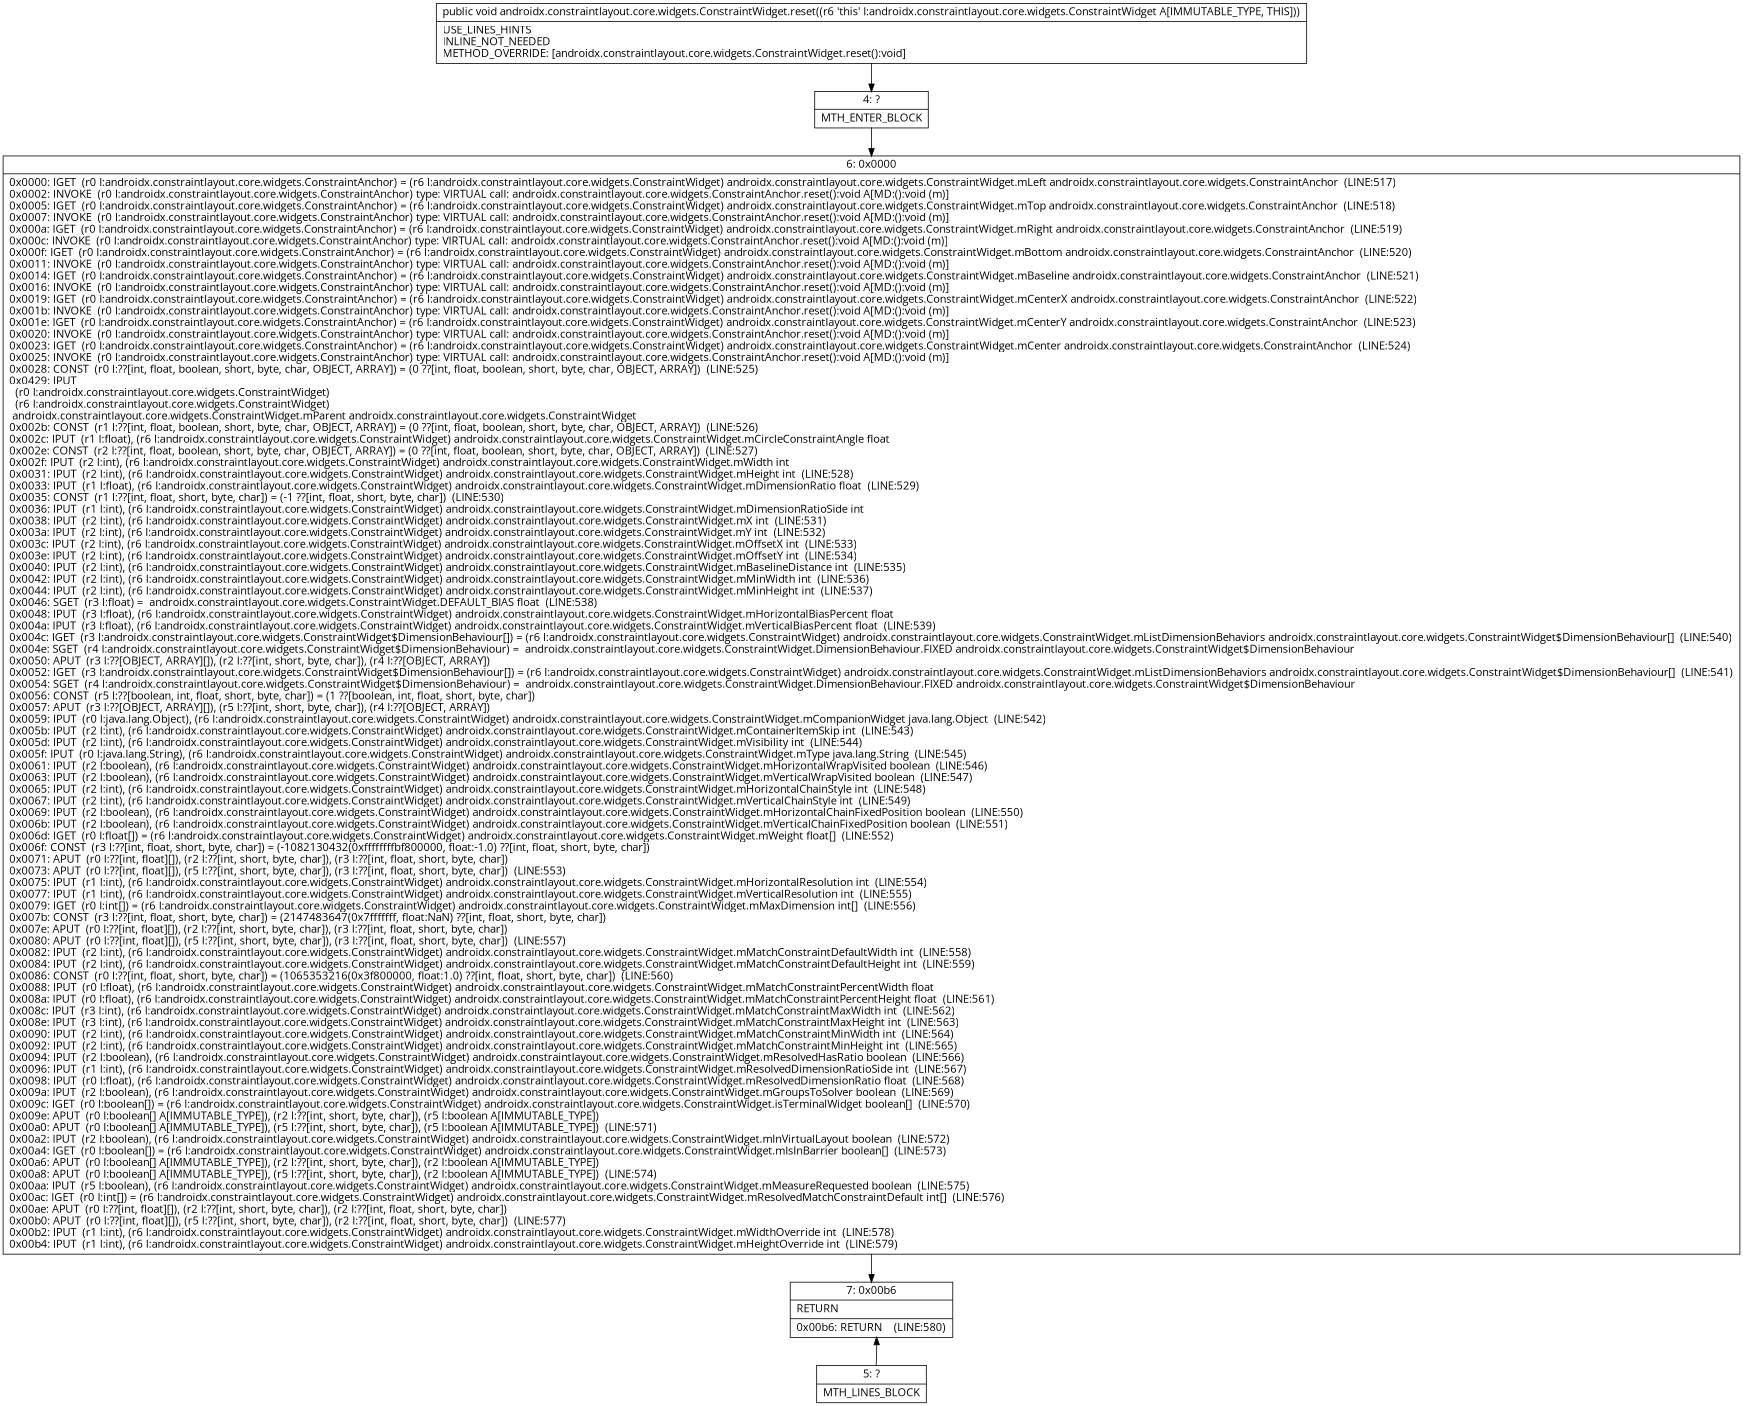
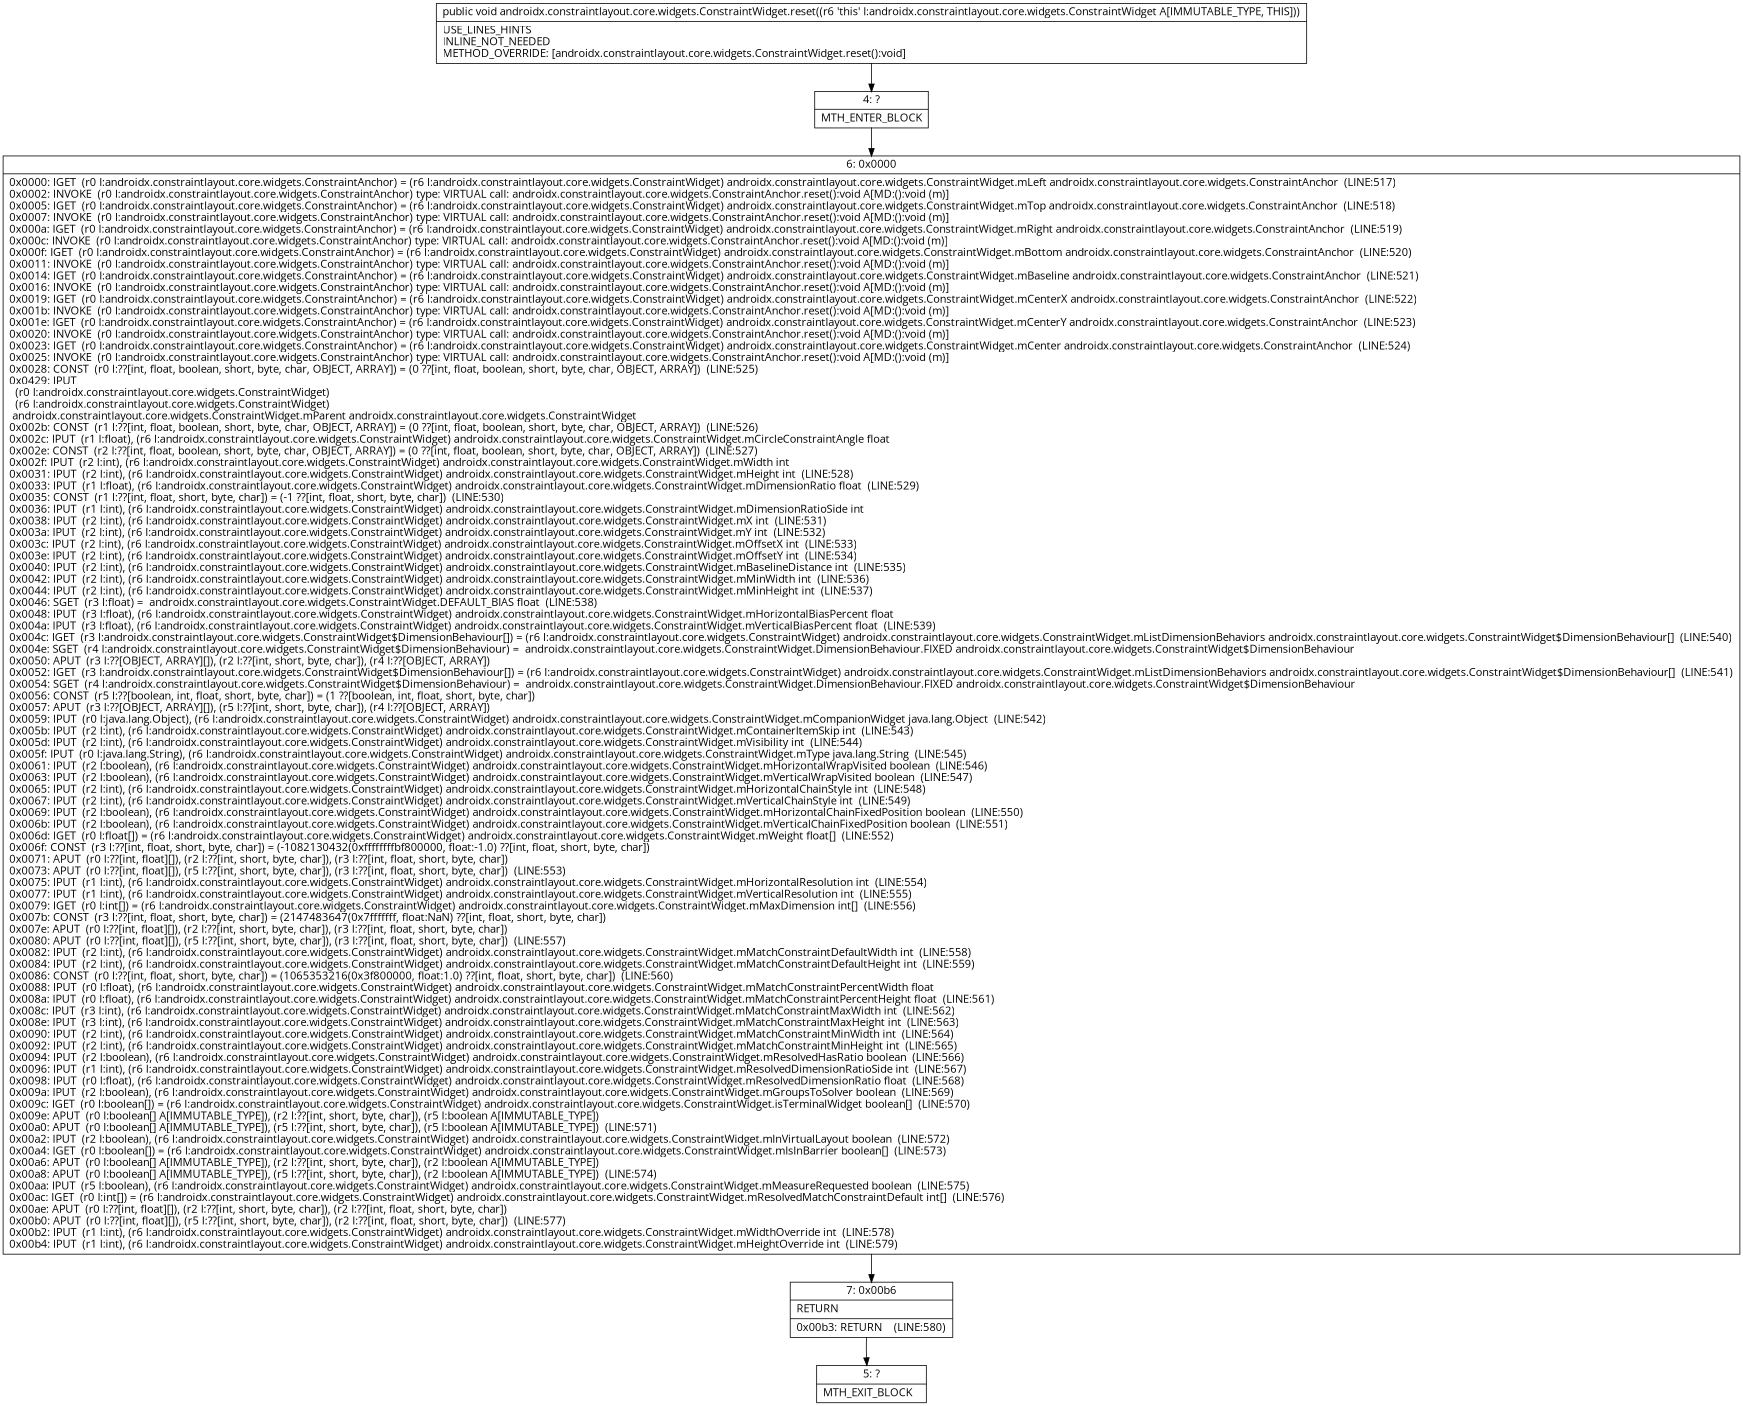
node "7: 0x00b6": text "0x00b6: RETURN    (LINE:580)" -> "0x00b3: RETURN    (LINE:580)"
edge "5: ?" -> "7: 0x00b6": reversed
node "5: ?": text "MTH_LINES_BLOCK" -> "MTH_EXIT_BLOCK"
